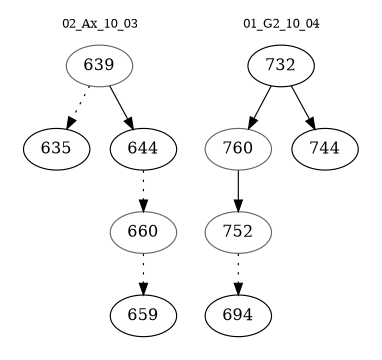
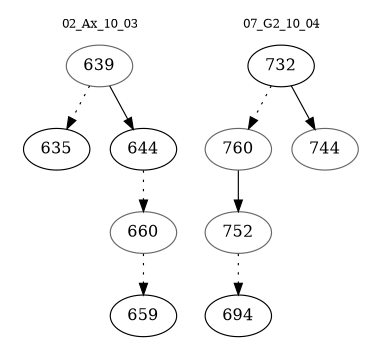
cluster "01_G2_10_04": label "01_G2_10_04" -> "07_G2_10_04"
edge "732" -> "760": style solid -> dotted
node "744": color black -> gray40
